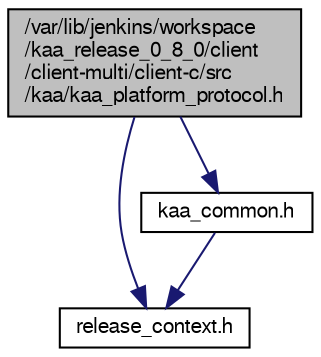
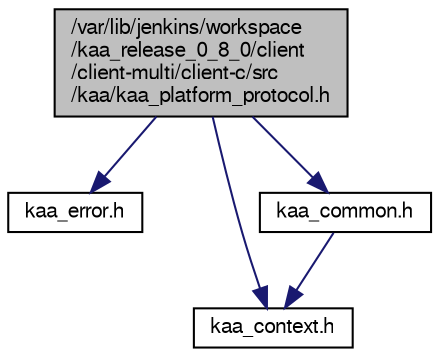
node "kaa_error.h": added
node "release_context.h": label "release_context.h" -> "kaa_context.h"
